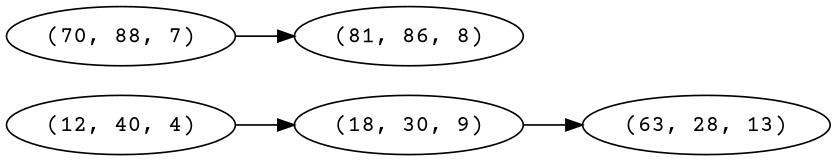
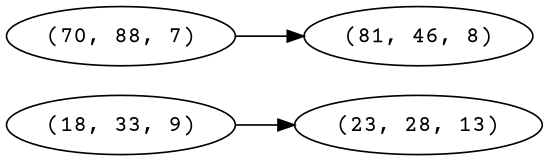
node "(81, 86, 8)": label "(81, 86, 8)" -> "(81, 46, 8)"
node "(12, 40, 4)": removed
node "(18, 30, 9)": label "(18, 30, 9)" -> "(18, 33, 9)"
node "(63, 28, 13)": label "(63, 28, 13)" -> "(23, 28, 13)"
